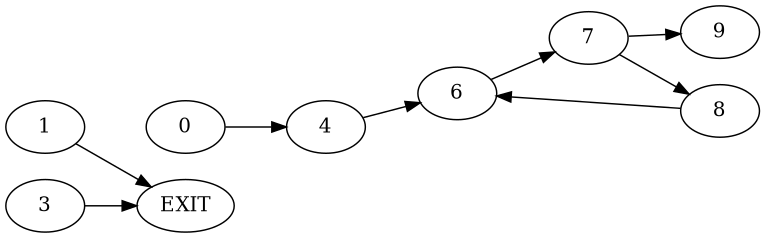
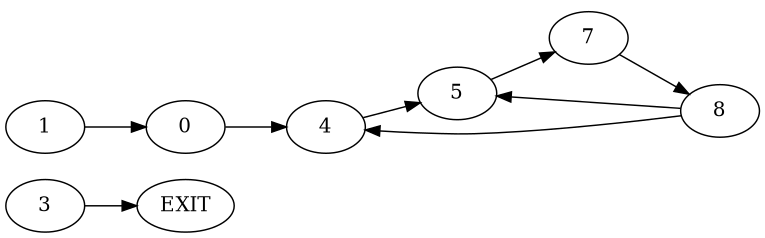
node "9": removed
node "6": label "6" -> "5"
edge "8" -> "4": added
edge "1" -> "EXIT": now "1" -> "0"
